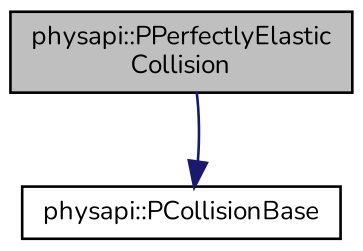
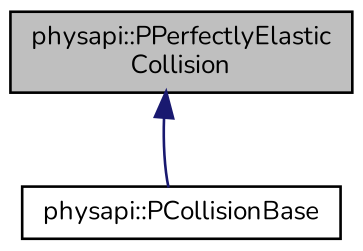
edge "physapi::PPerfectlyElastic Collision" -> "physapi::PCollisionBase": reversed
